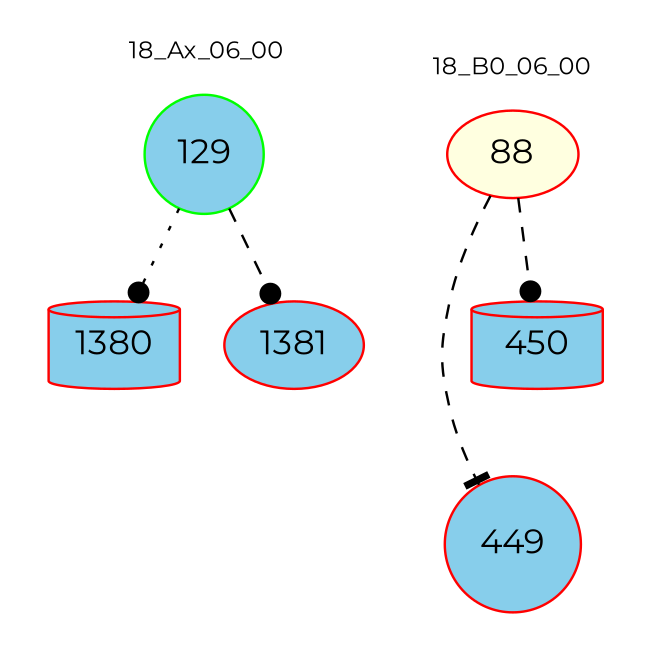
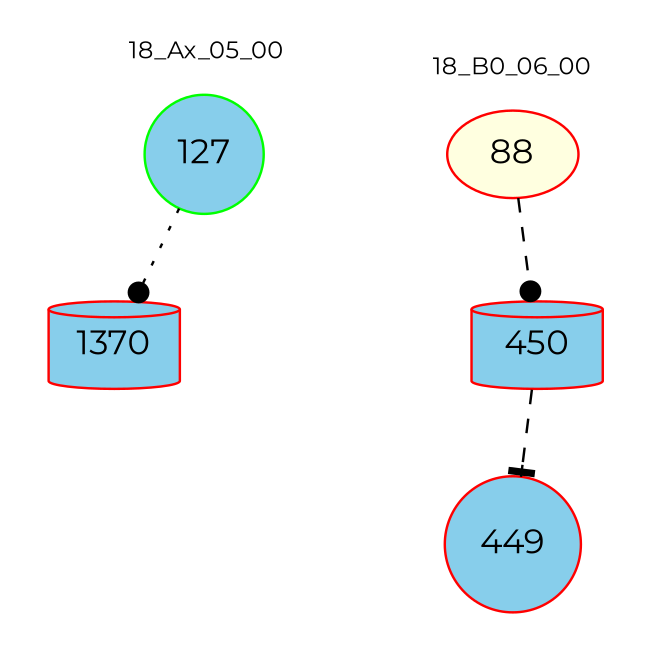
cluster "18_Ax_06_00": label "18_Ax_06_00" -> "18_Ax_05_00"
node "129": label "129" -> "127"
edge "88" -> "449": now "450" -> "449"
node "1380": label "1380" -> "1370"
node "1381": removed
